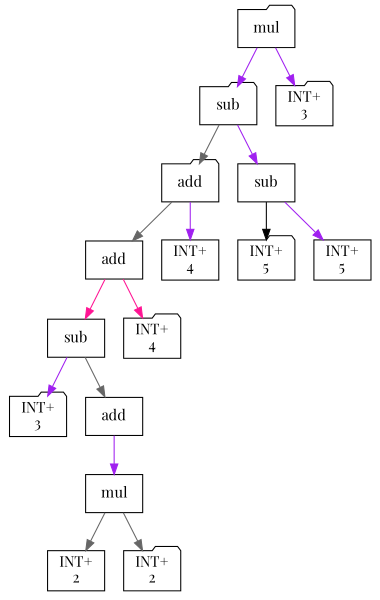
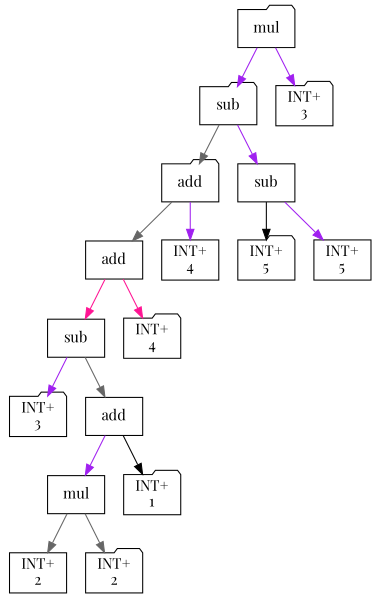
node "INT+ 1": added
